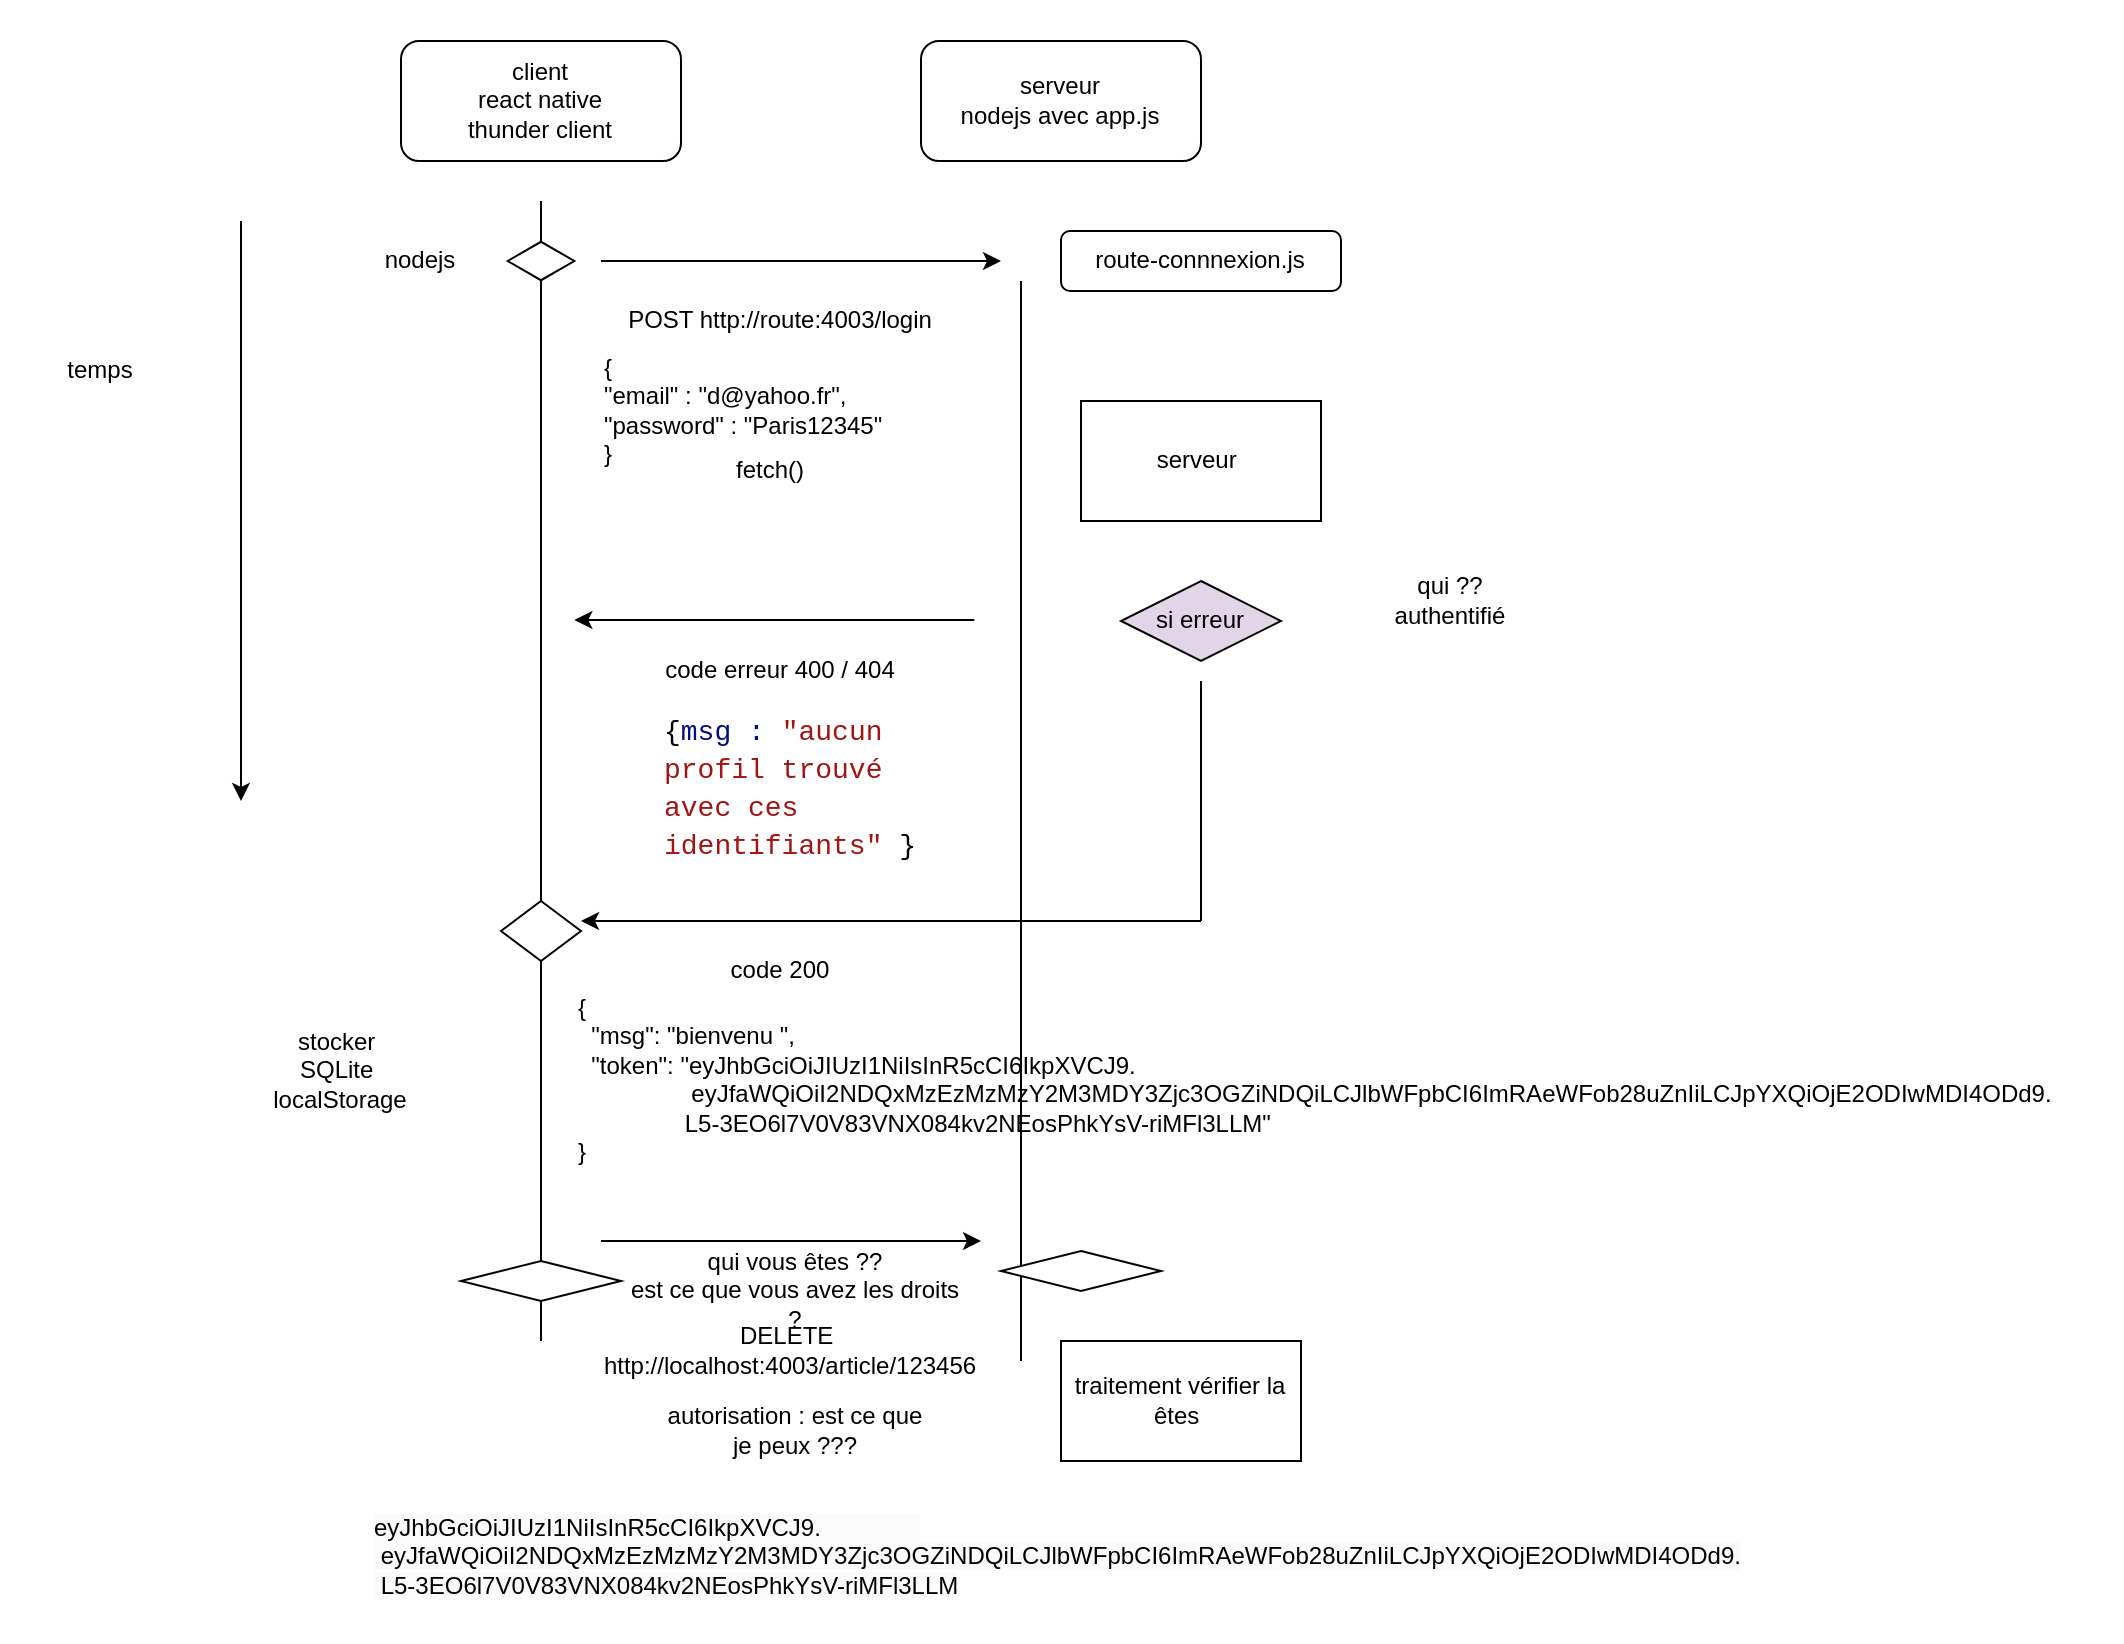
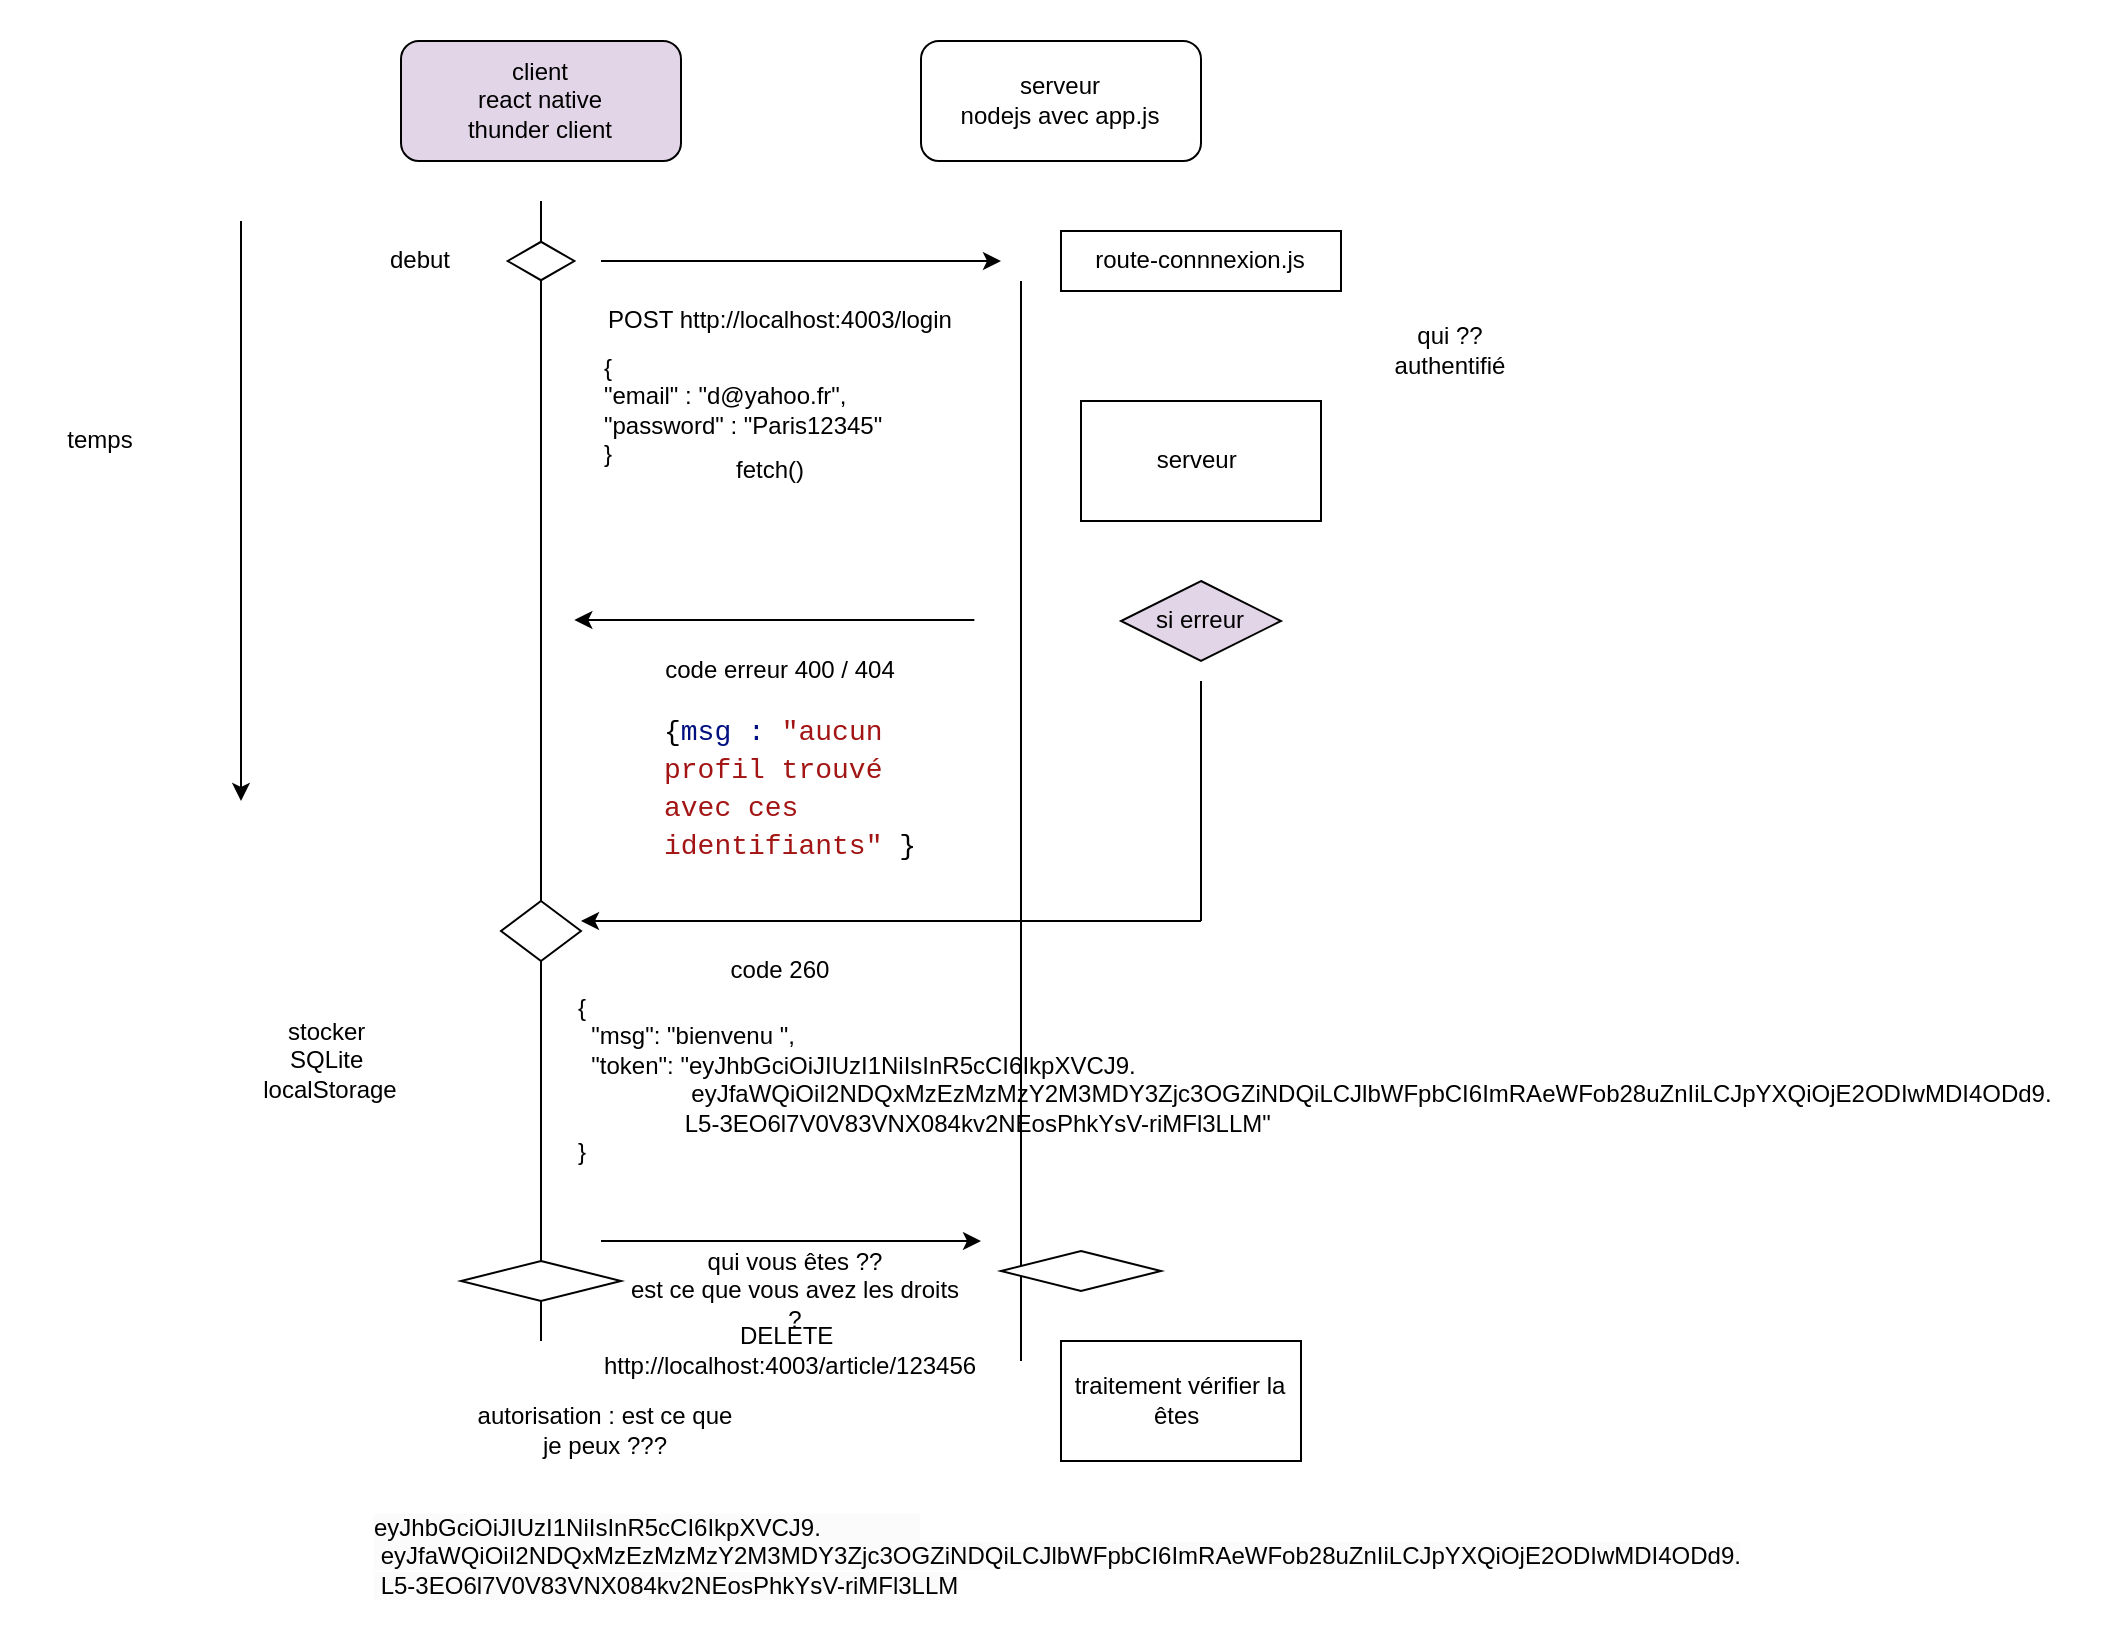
node "client react native thunder client": fillcolor #ffffff -> #e1d5e7
node "nodejs": label "nodejs" -> "debut"
node "route-connnexion.js": shape rounded rectangle -> rectangle
node "POST http://route:4003/login": label "POST http://route:4003/login" -> "POST http://localhost:4003/login"
node "temps": moved (101, 371) -> (101, 441)
node "qui ?? authentifié": moved (1451, 601) -> (1451, 351)
node "code 200": label "code 200" -> "code 260"
node "stocker SQLite localStorage": moved (341, 1071) -> (331, 1061)
node "autorisation : est ce que je peux ???": moved (796, 1431) -> (606, 1431)
